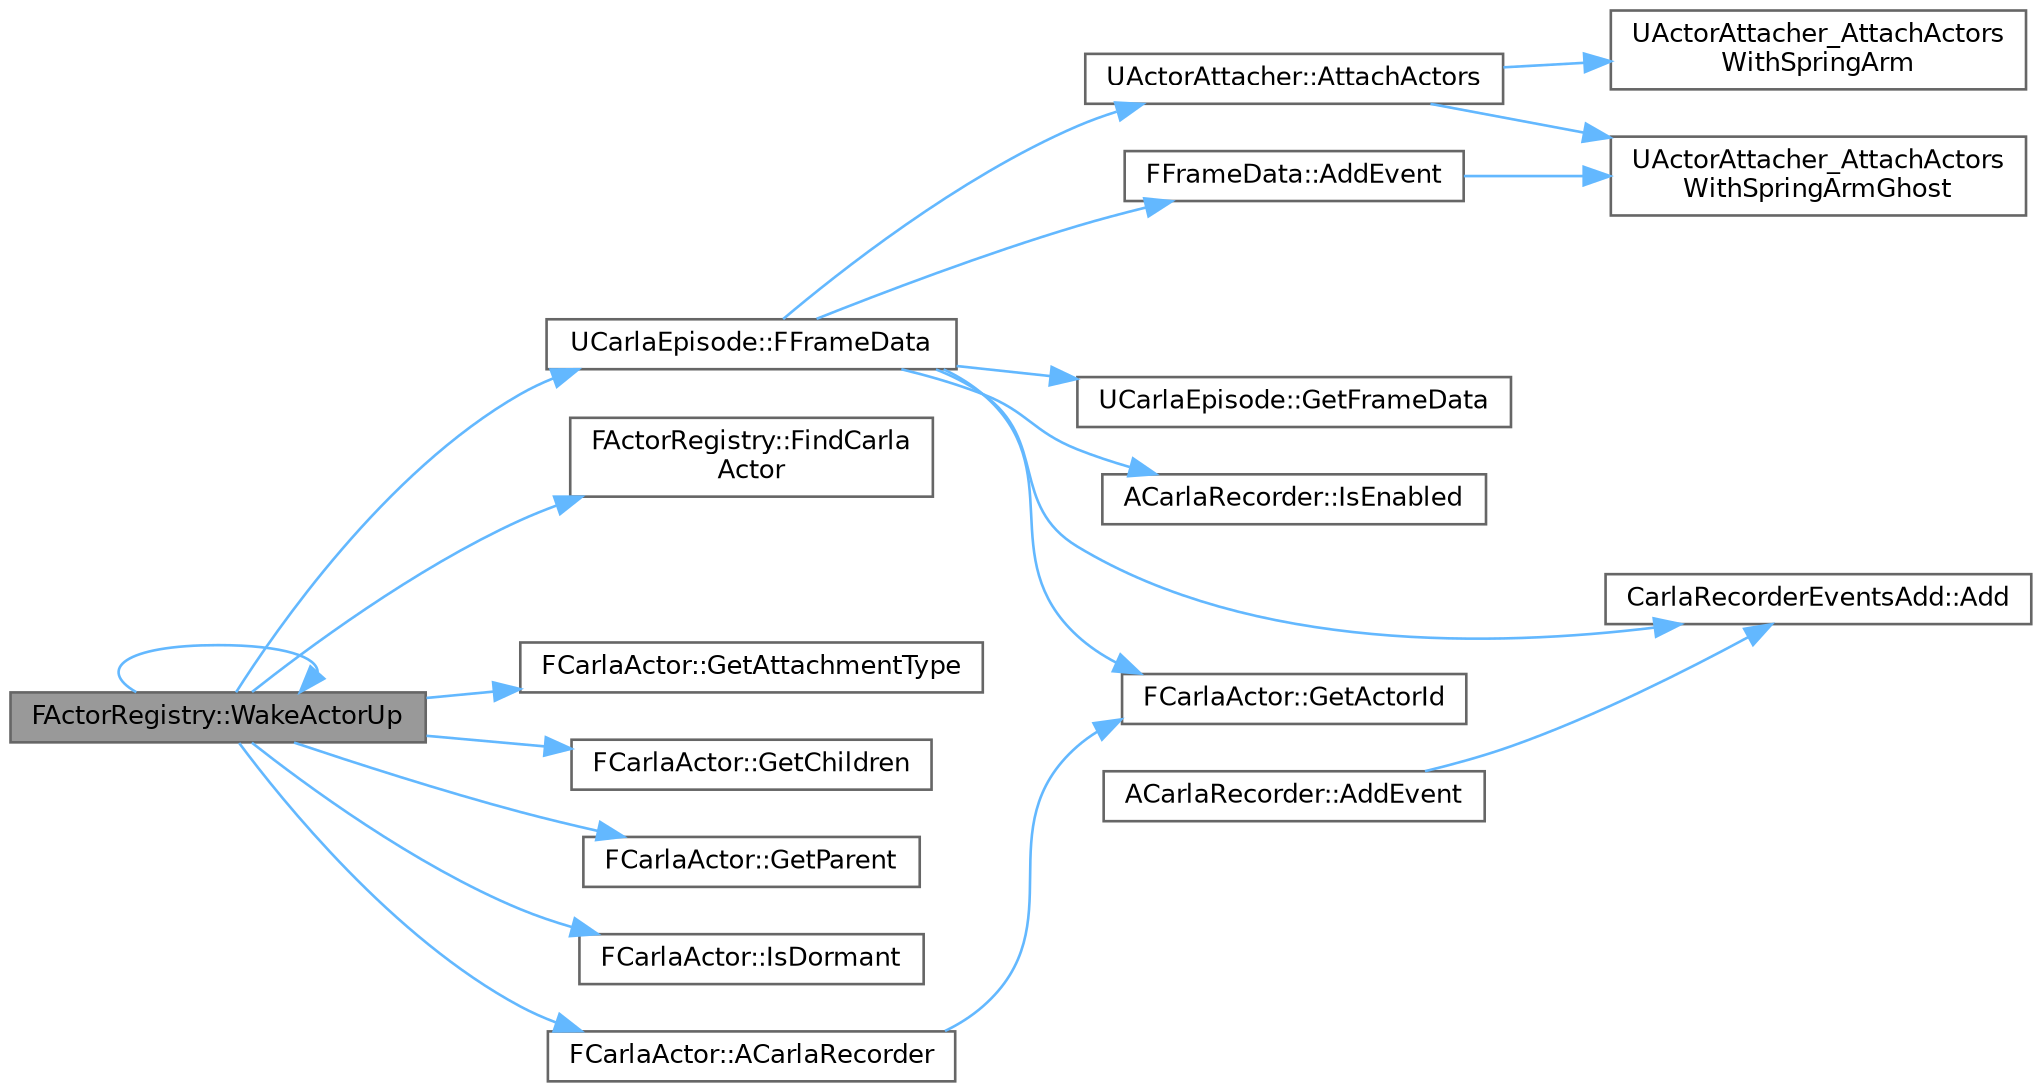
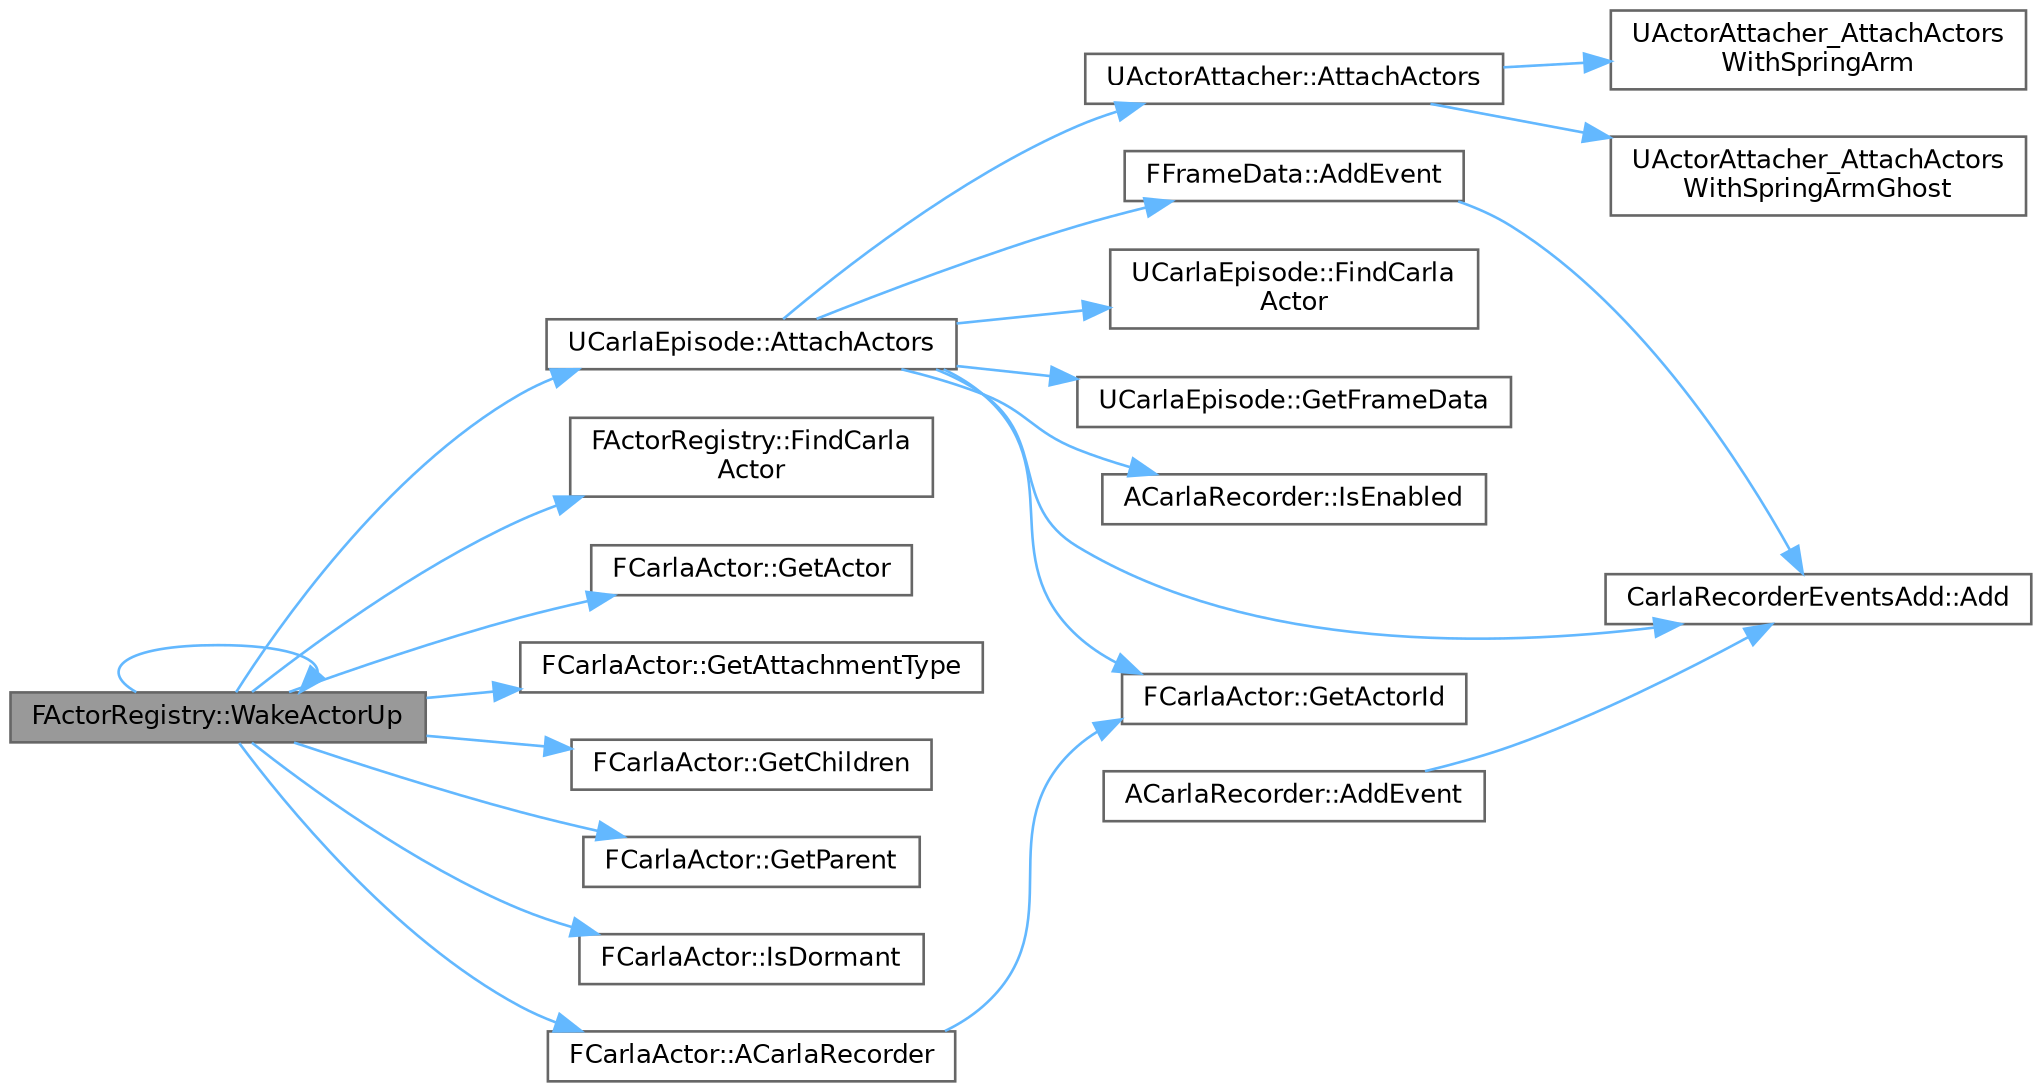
edge "FFrameData::AddEvent" -> "UActorAttacher_AttachActors WithSpringArmGhost": now "FFrameData::AddEvent" -> "CarlaRecorderEventsAdd::Add"
node "UCarlaEpisode::FindCarla Actor": added
node "UCarlaEpisode::FFrameData": label "UCarlaEpisode::FFrameData" -> "UCarlaEpisode::AttachActors"
node "FCarlaActor::GetActor": added
